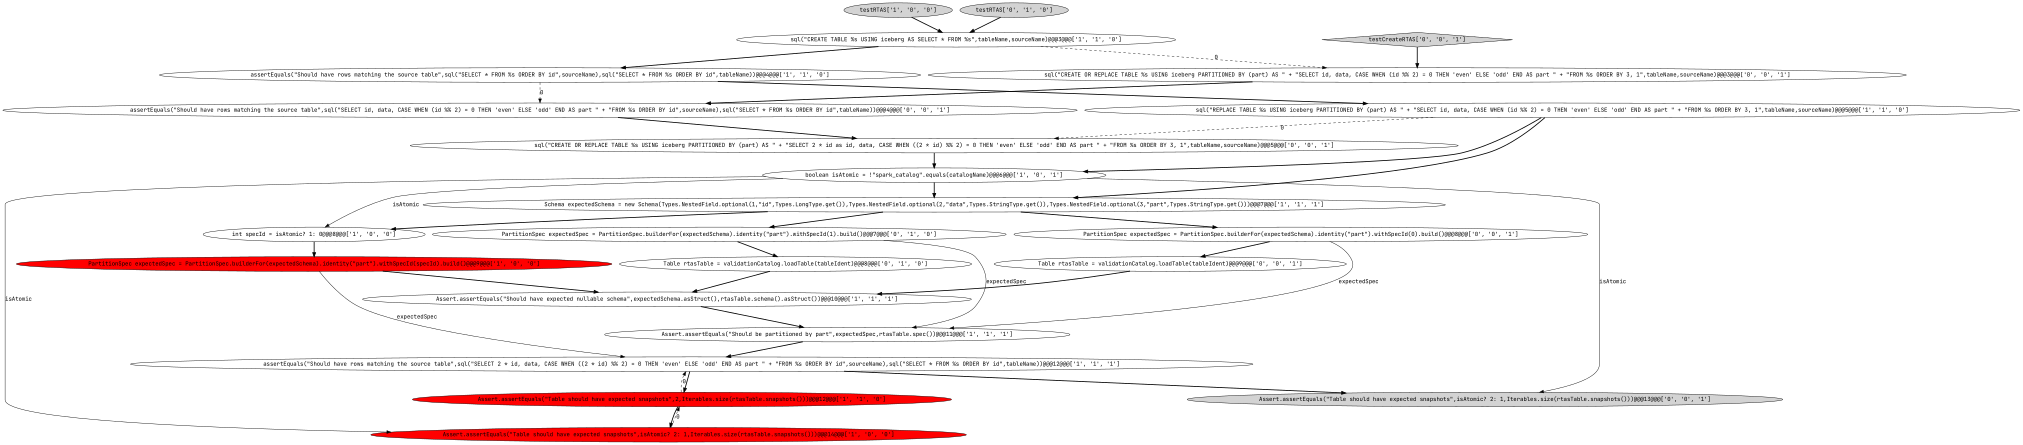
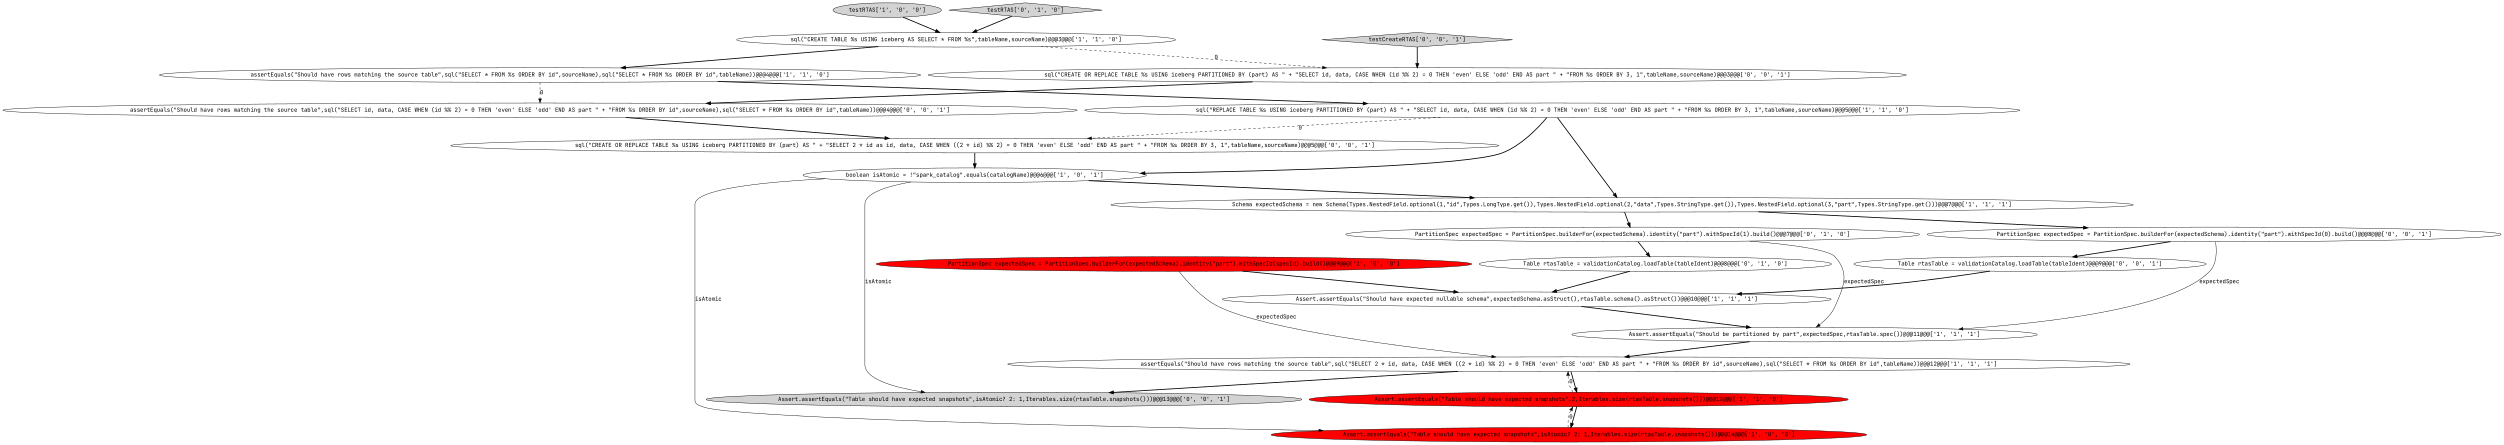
node "testRTAS['0', '1', '0']": shape ellipse -> diamond
node "int specId = isAtomic? 1: 0@@@8@@@['1', '0', '0']": removed
